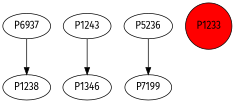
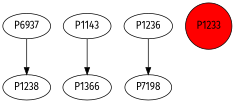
node "P1243": label "P1243" -> "P1143"
node "P5236": label "P5236" -> "P1236"
node "P1346": label "P1346" -> "P1366"
node "P7199": label "P7199" -> "P7198"
